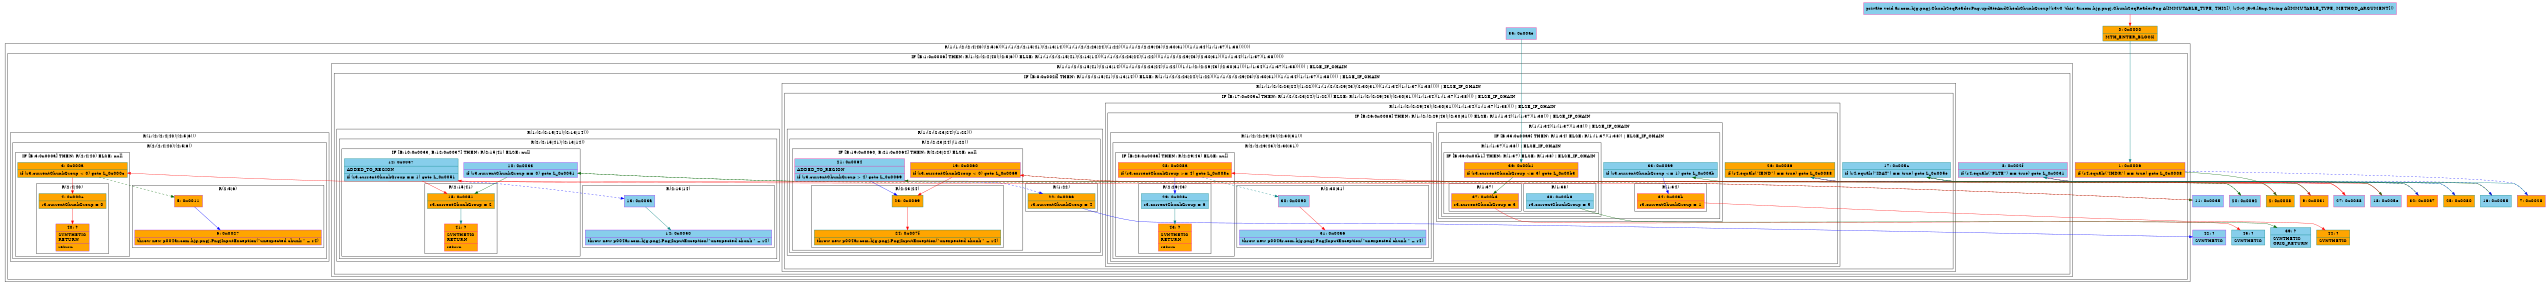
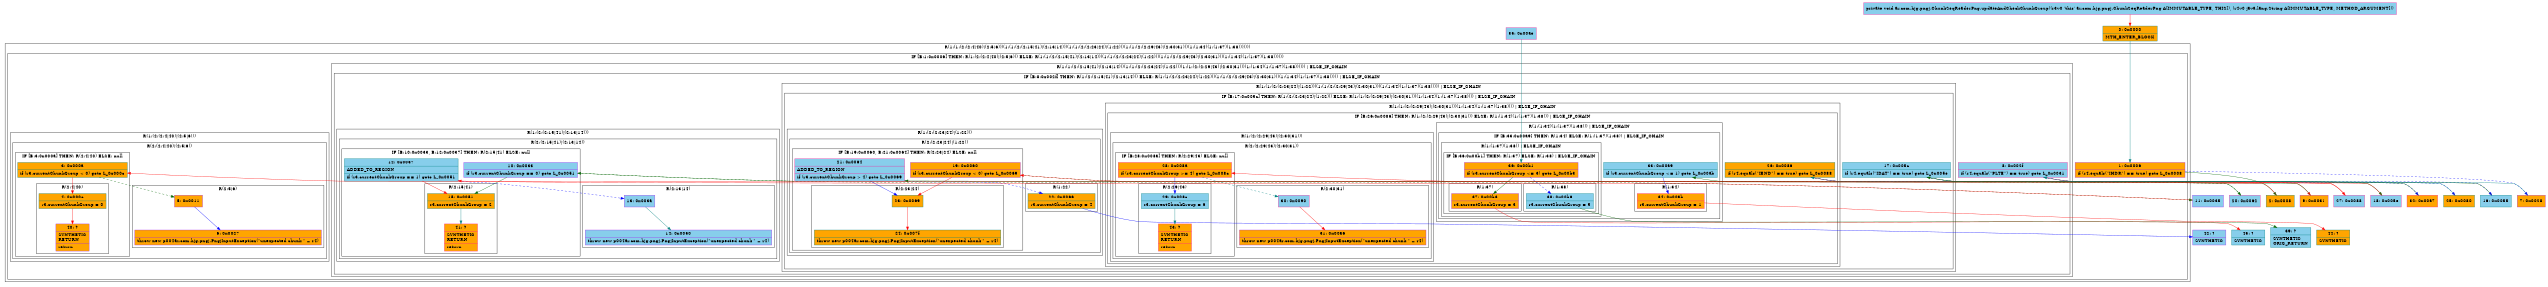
edge "36: 0x00b1" -> "38: 0x00b6": added
node "31: 0x00a6": fillcolor skyblue -> orange
